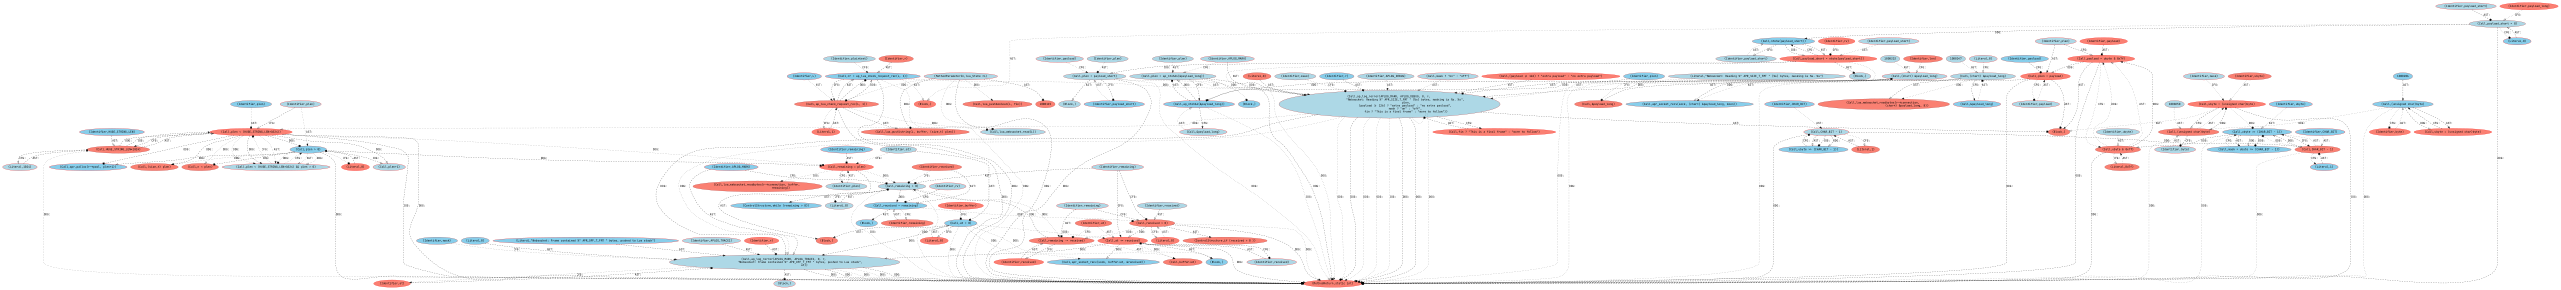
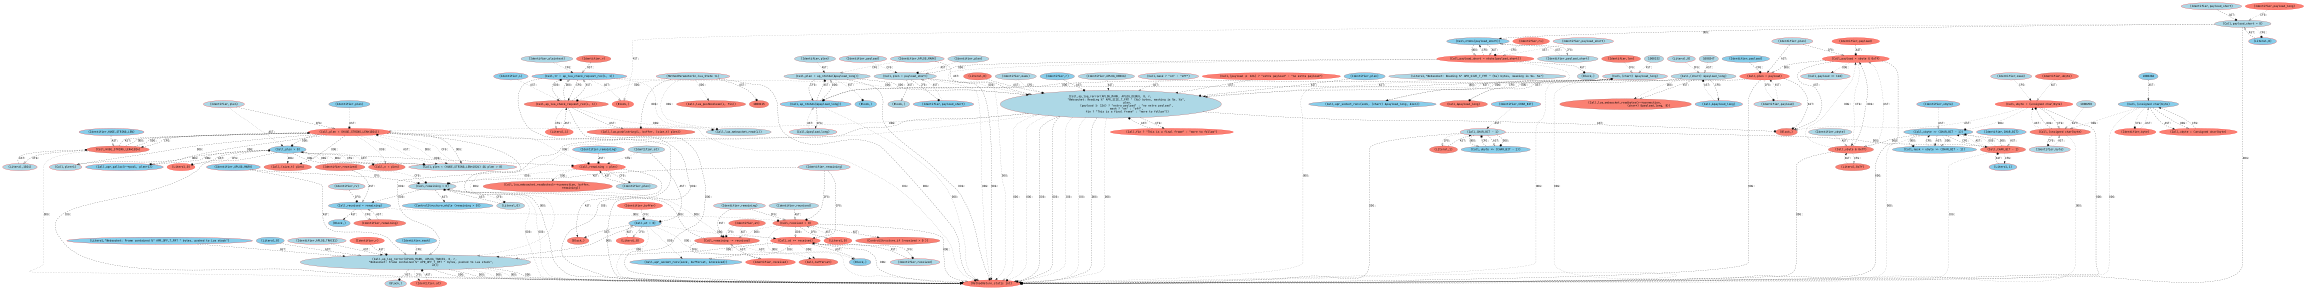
node "(Call,payload == 126)": added
